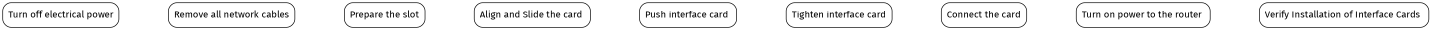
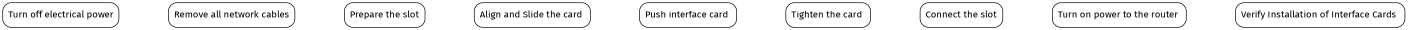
node "Tighten interface card": label "Tighten interface card" -> "Tighten the card"
node "Connect the card": label "Connect the card" -> "Connect the slot"
